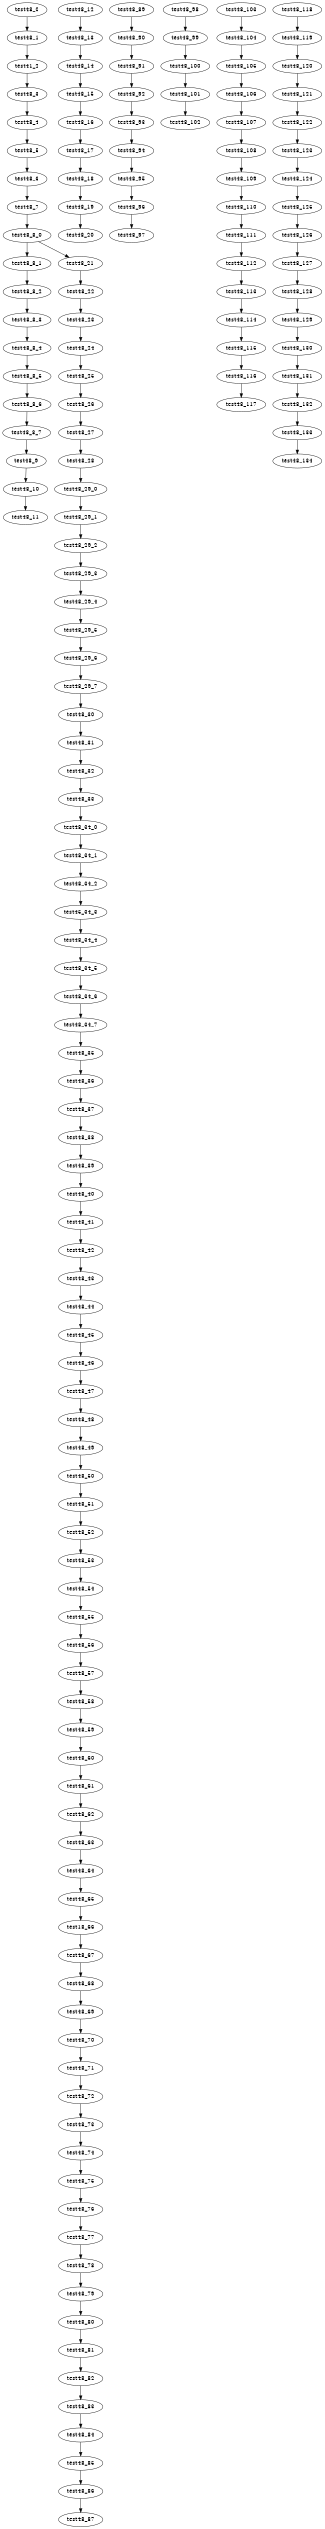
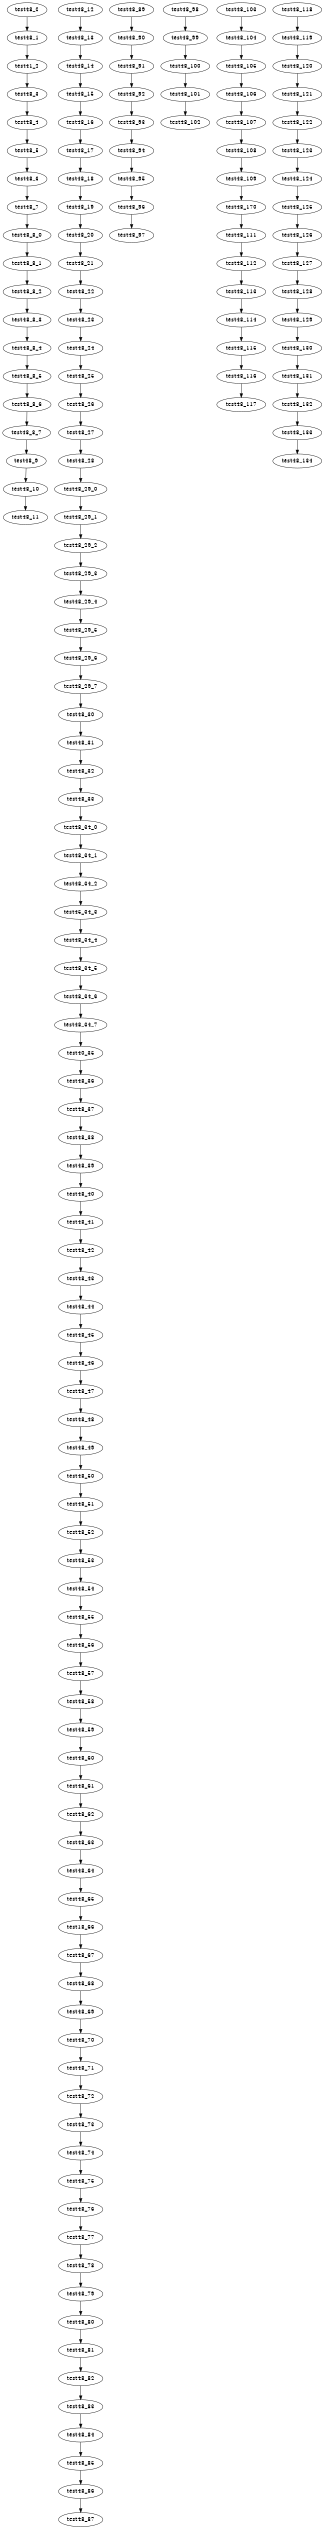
node "test48_110": label "test48_110" -> "test48_170"
edge "test48_8_0" -> "test48_21": now "test48_20" -> "test48_21"
node "test48_35": label "test48_35" -> "test40_35"
